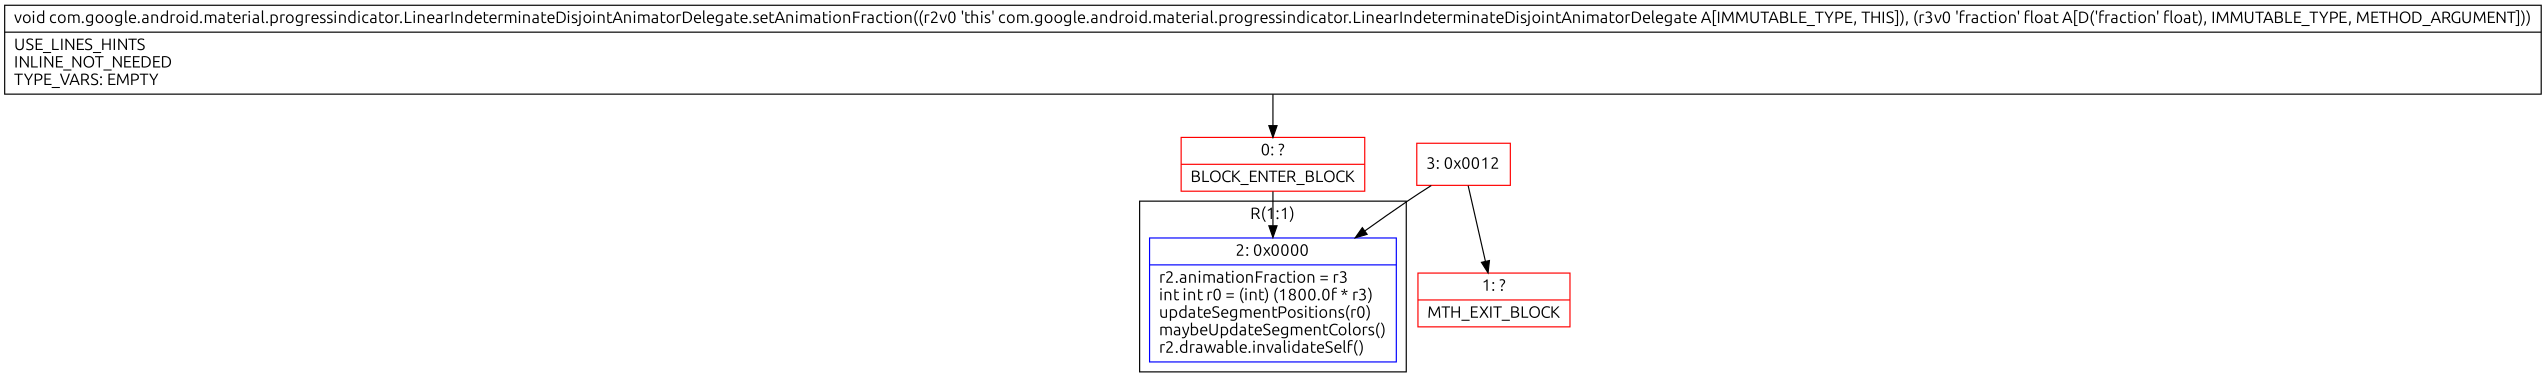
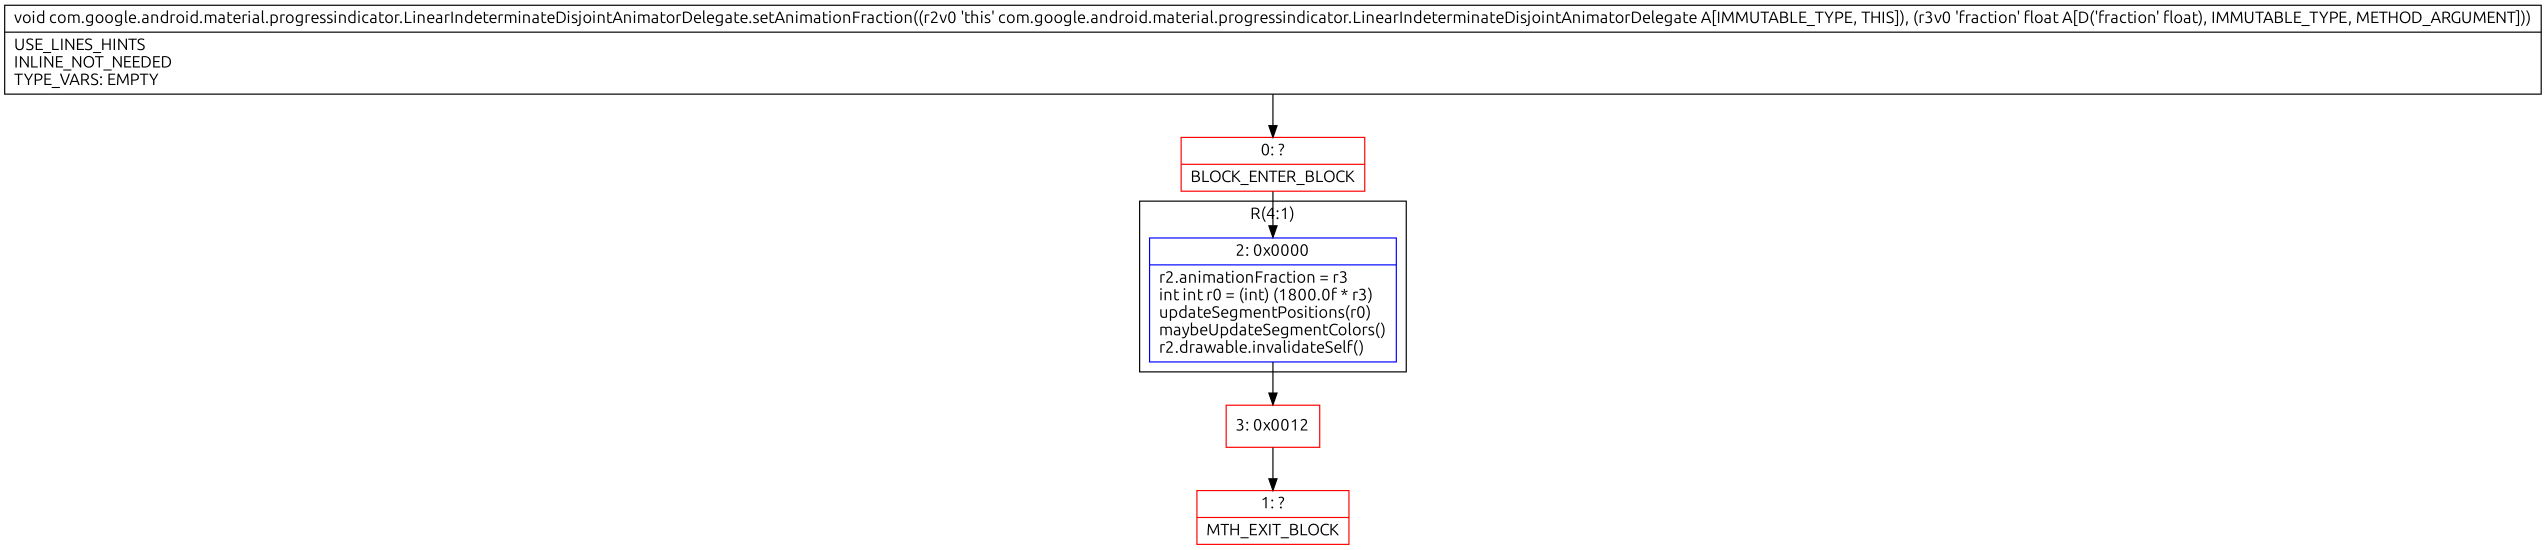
edge "3: 0x0012" -> "2: 0x0000": reversed
cluster "R(1:1)": label "R(1:1)" -> "R(4:1)"
